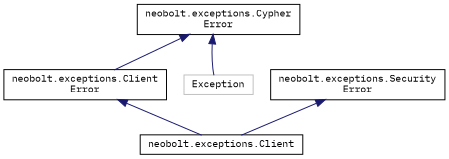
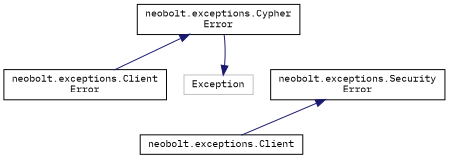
edge "Exception" -> "neobolt.exceptions.Cypher Error": reversed
edge "neobolt.exceptions.Client" -> "neobolt.exceptions.Client Error": removed
